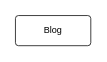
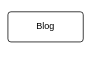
node "Blog": moved (53, 30) -> (45, 27)
